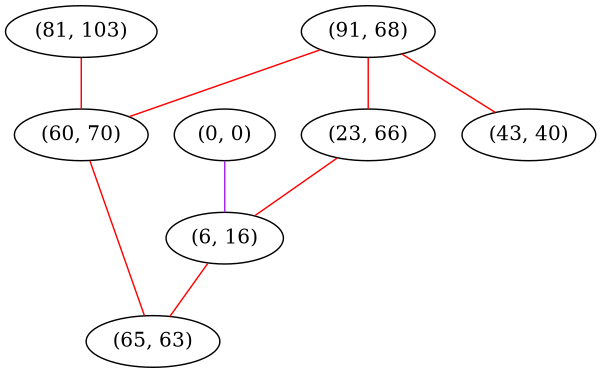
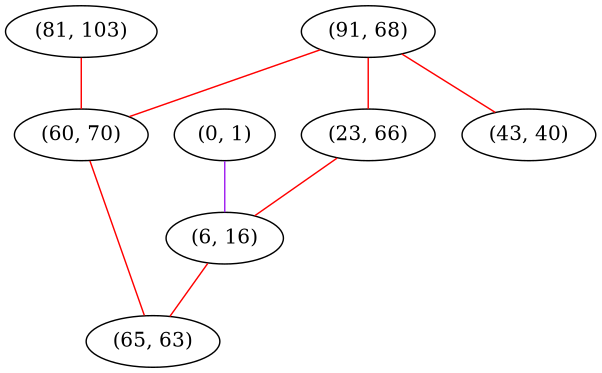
node "(0, 0)": label "(0, 0)" -> "(0, 1)"
